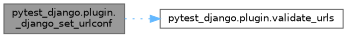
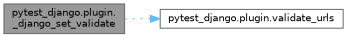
node "pytest_django.plugin. _django_set_urlconf": label "pytest_django.plugin. _django_set_urlconf" -> "pytest_django.plugin. _django_set_validate"
